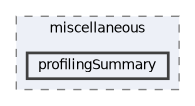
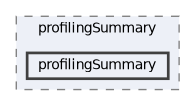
cluster "miscellaneous": label "miscellaneous" -> "profilingSummary"
